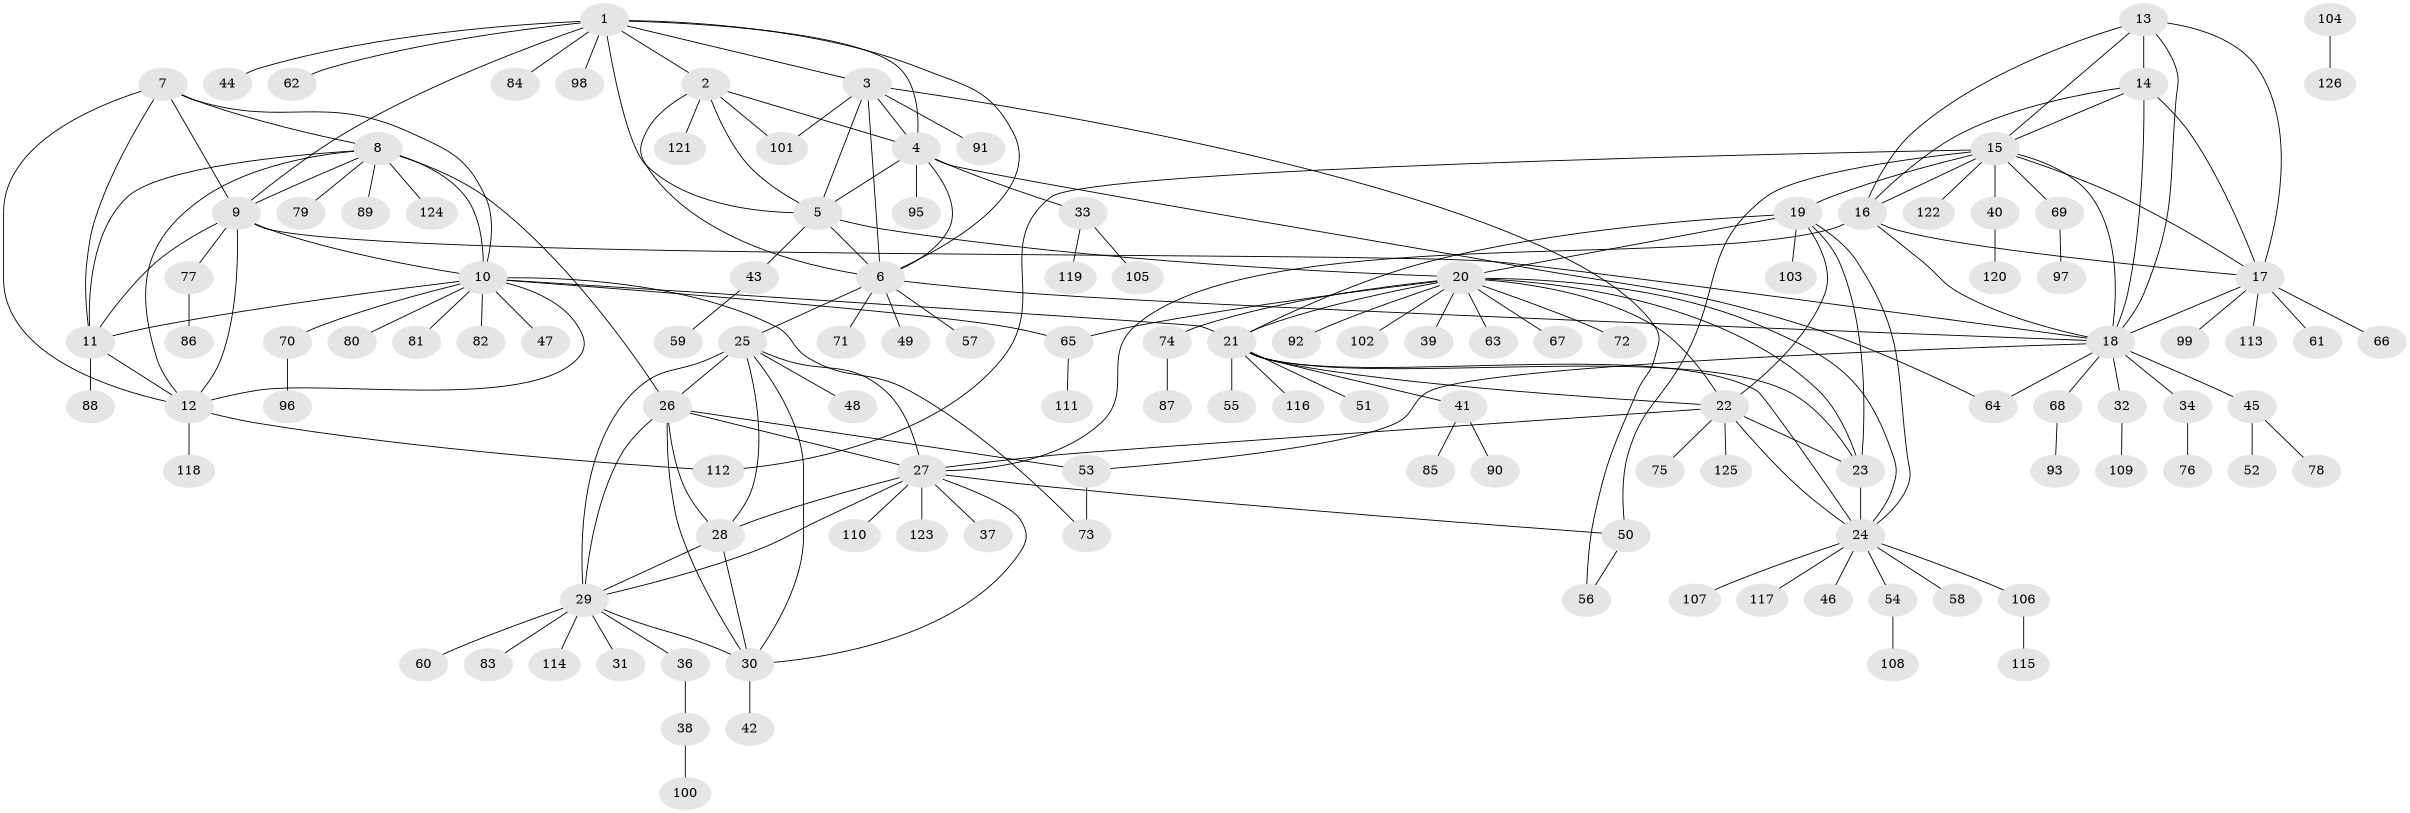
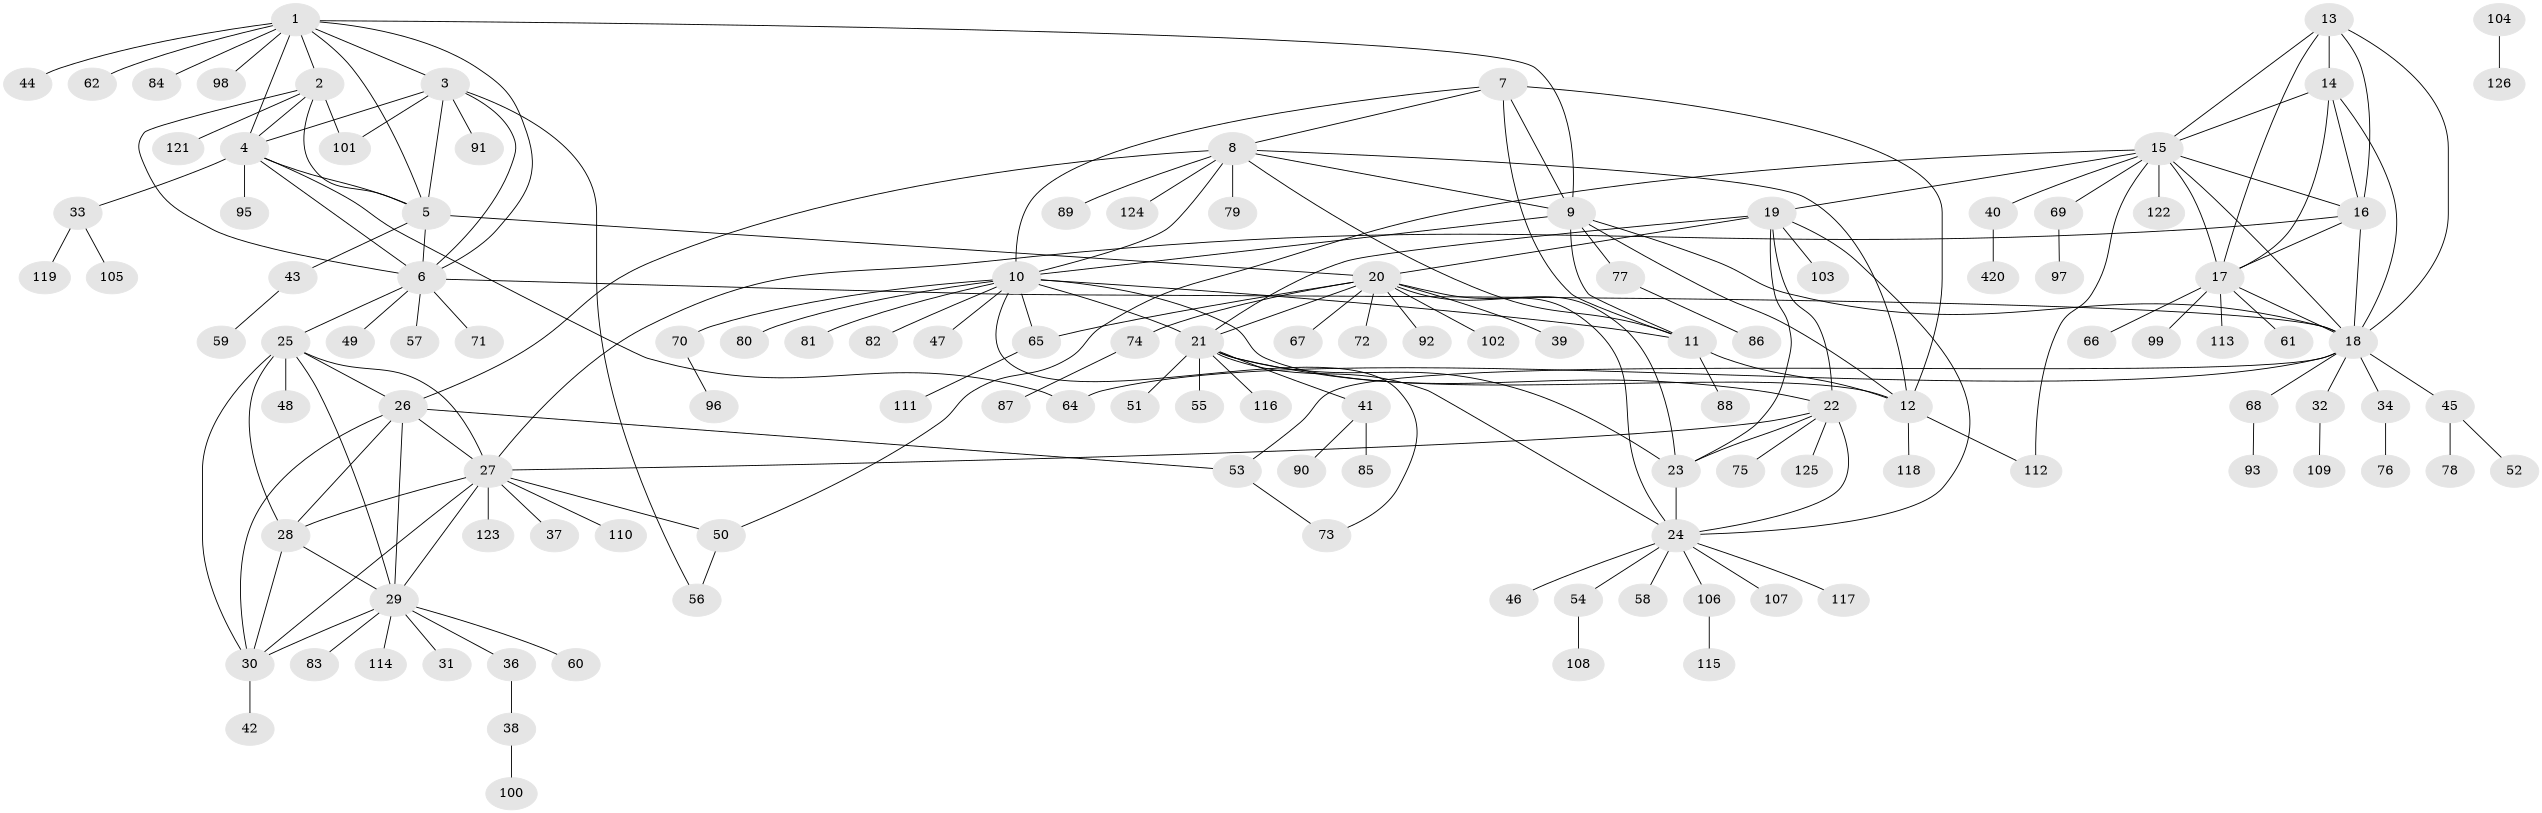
node "120": label "120" -> "420"
edge "20" -- "22": removed
node "63": removed
